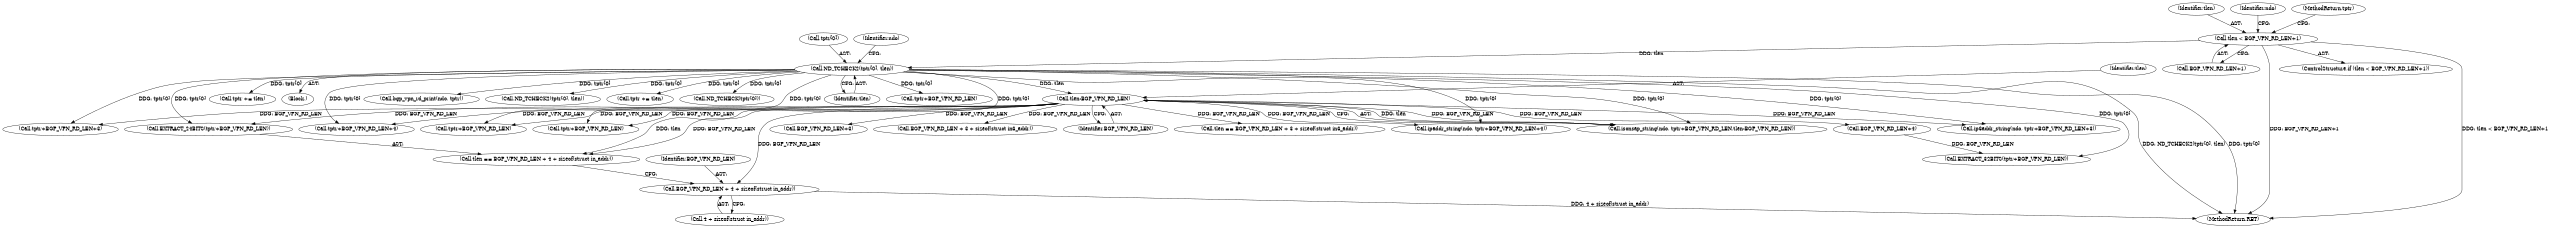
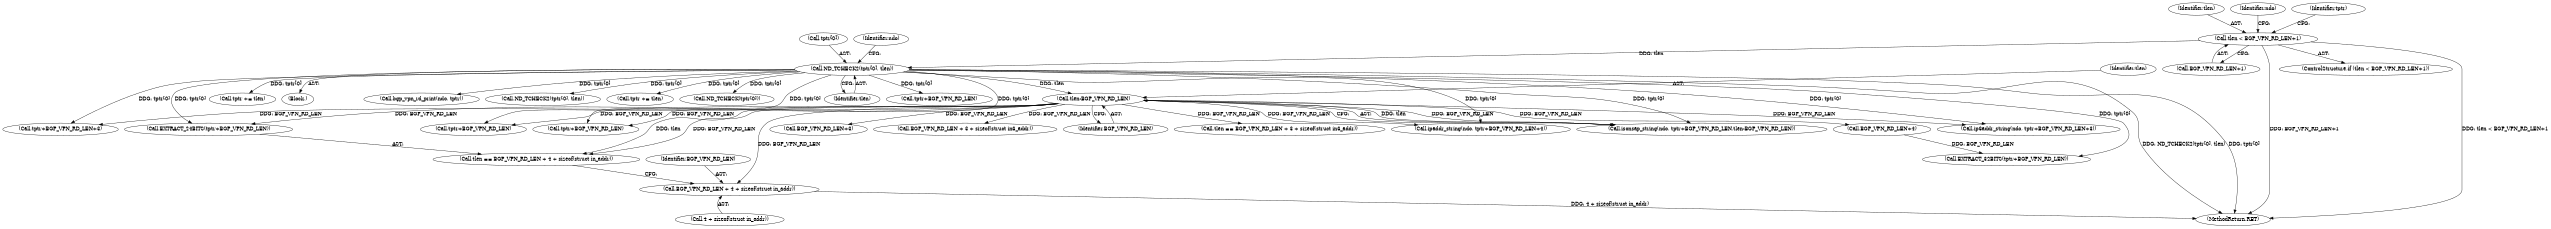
node "(MethodReturn,tptr)": label "(MethodReturn,tptr)" -> "(Identifier,tptr)"
node "(Call,tptr+BGP_VPN_RD_LEN+4)": removed
edge "(Call,BGP_VPN_RD_LEN + 4 + sizeof(struct in_addr))" -> "(Call,4 + sizeof(struct in_addr))": removed, label "CFG:"
